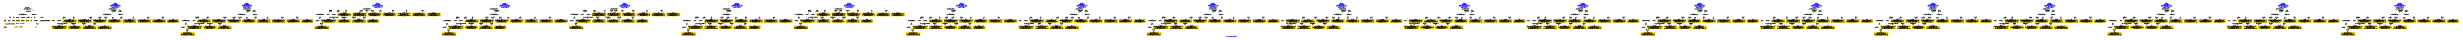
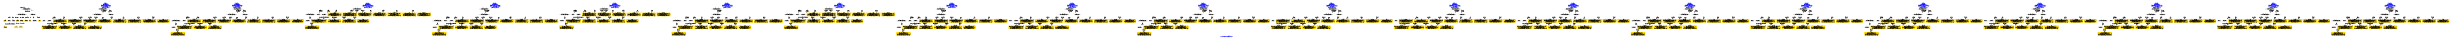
node "artdesc": fillcolor gold -> lightgray
node "dimensions": label "dimensions" -> "created"
node "countryAssociatedWithThePerson": label "countryAssociatedWithThePerson" -> "photo"
node "link": removed
